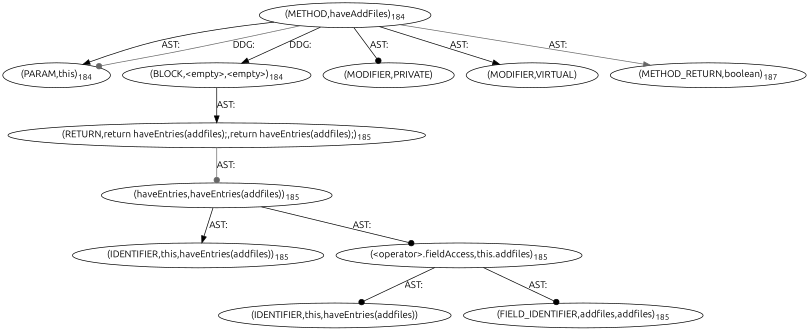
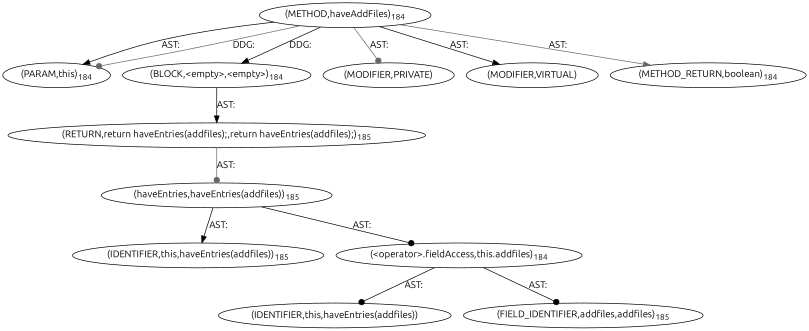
edge "(METHOD,haveAddFiles)" -> "(MODIFIER,PRIVATE)": color black -> gray40
node "(METHOD_RETURN,boolean)": text "187" -> "184"
node "(<operator>.fieldAccess,this.addfiles)": text "185" -> "184"
